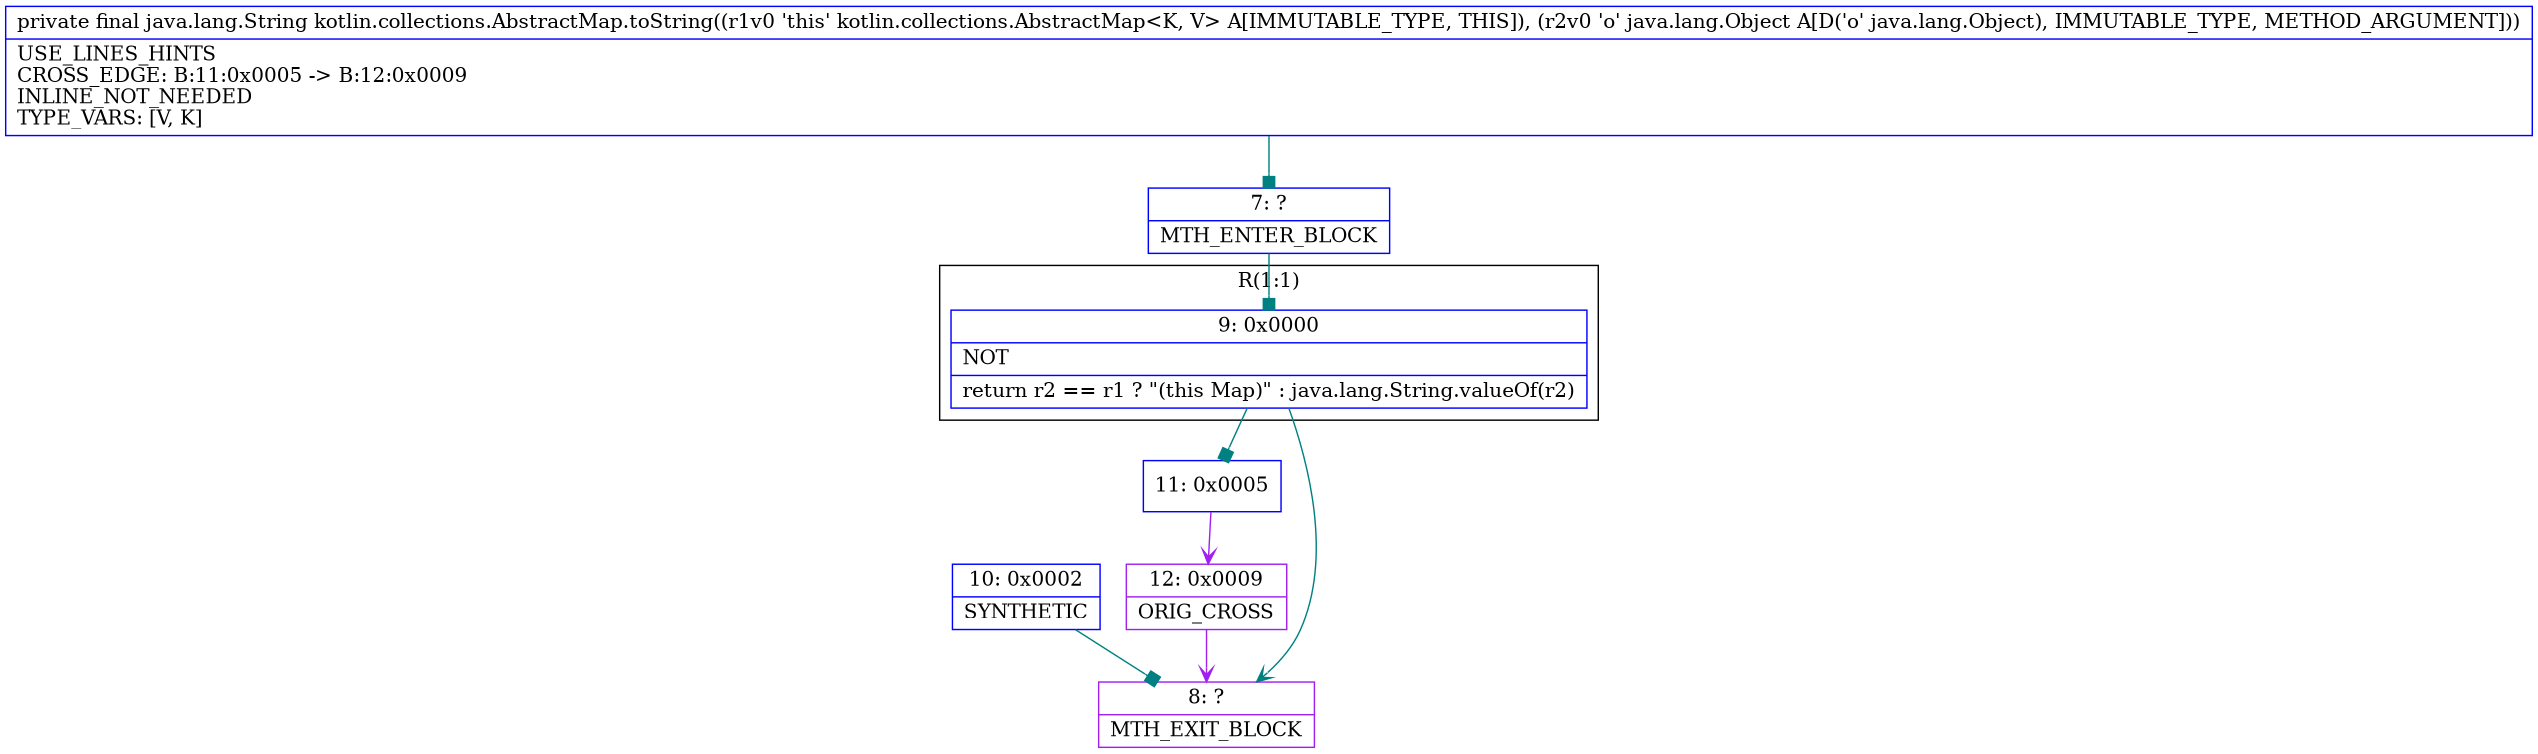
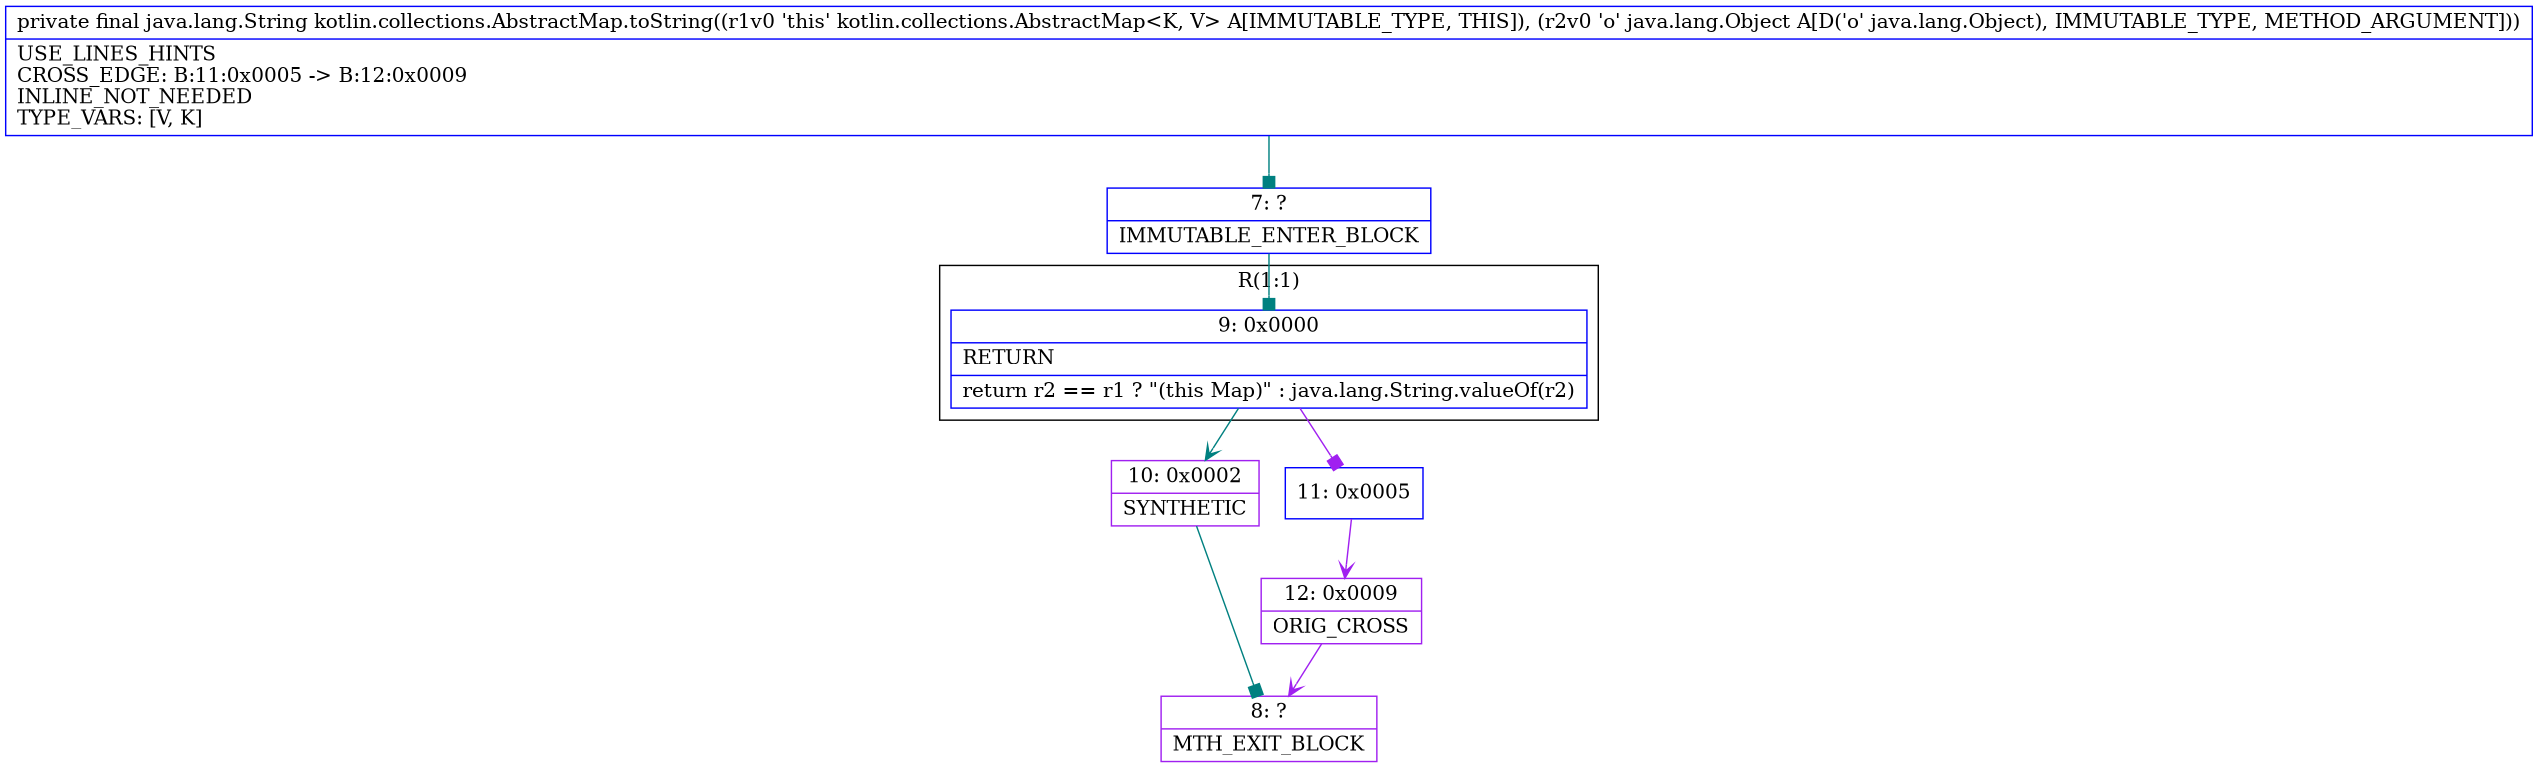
node "7: ?": text "MTH_ENTER_BLOCK" -> "IMMUTABLE_ENTER_BLOCK"
node "9: 0x0000": text "NOT" -> "RETURN"
edge "9: 0x0000" -> "11: 0x0005": color teal -> purple
edge "9: 0x0000" -> "8: ?": now "9: 0x0000" -> "10: 0x0002"
node "10: 0x0002": color blue -> purple
